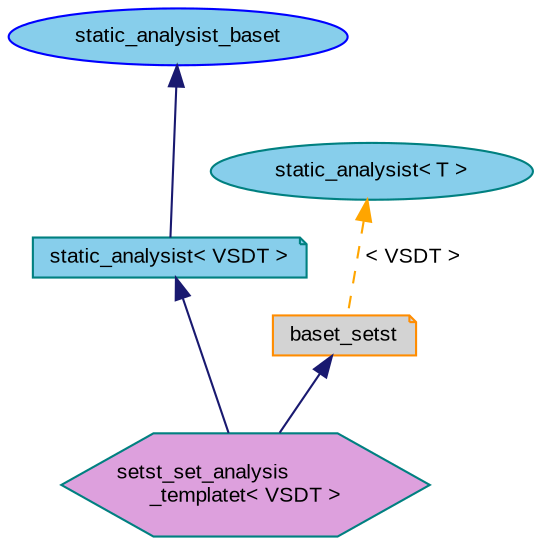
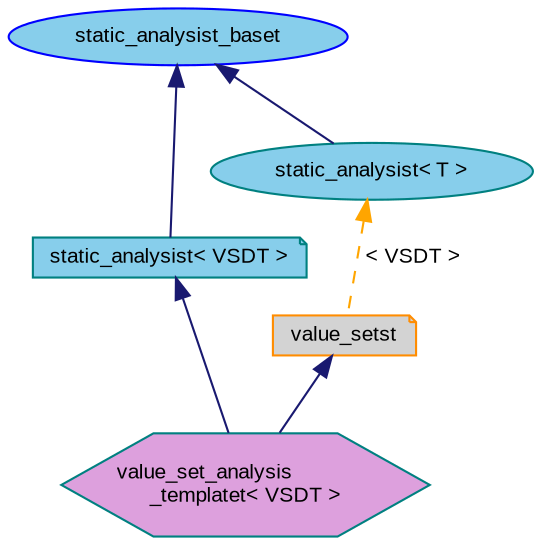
edge "static_analysist< T >" -> "static_analysist_baset": added
node "baset_setst": label "baset_setst" -> "value_setst"
node "setst_set_analysis _templatet< VSDT >": label "setst_set_analysis _templatet< VSDT >" -> "value_set_analysis _templatet< VSDT >"
